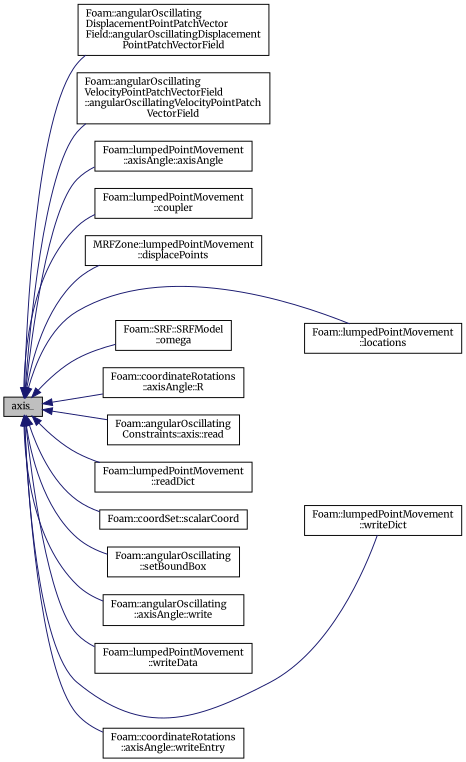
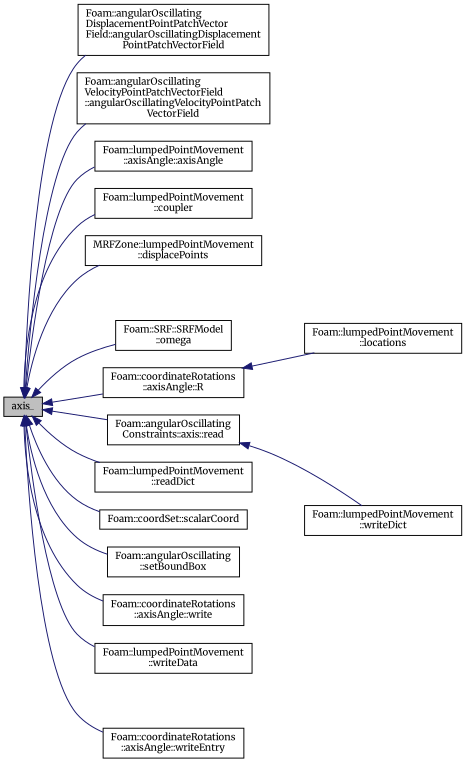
edge "Foam::lumpedPointMovement ::locations" -> "axis_": now "Foam::lumpedPointMovement ::locations" -> "Foam::coordinateRotations ::axisAngle::R"
node "Foam::angularOscillating ::axisAngle::write": label "Foam::angularOscillating ::axisAngle::write" -> "Foam::coordinateRotations ::axisAngle::write"
edge "Foam::lumpedPointMovement ::writeDict" -> "axis_": now "Foam::lumpedPointMovement ::writeDict" -> "Foam::angularOscillating Constraints::axis::read"
